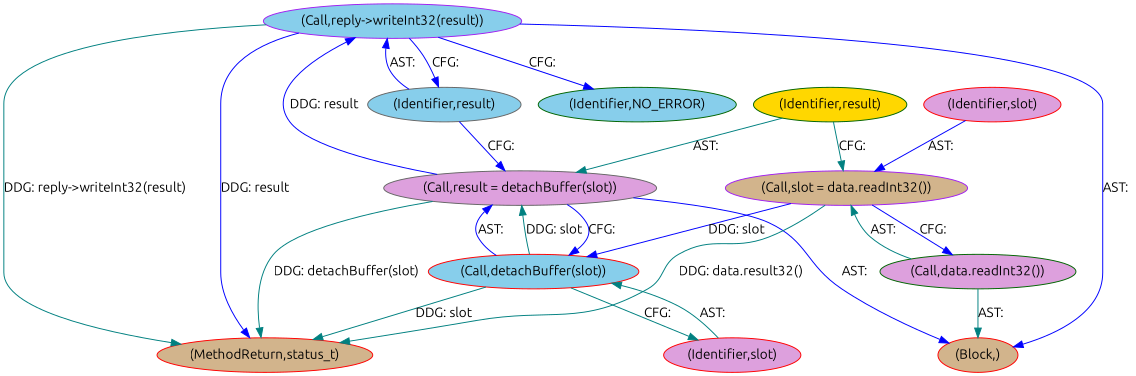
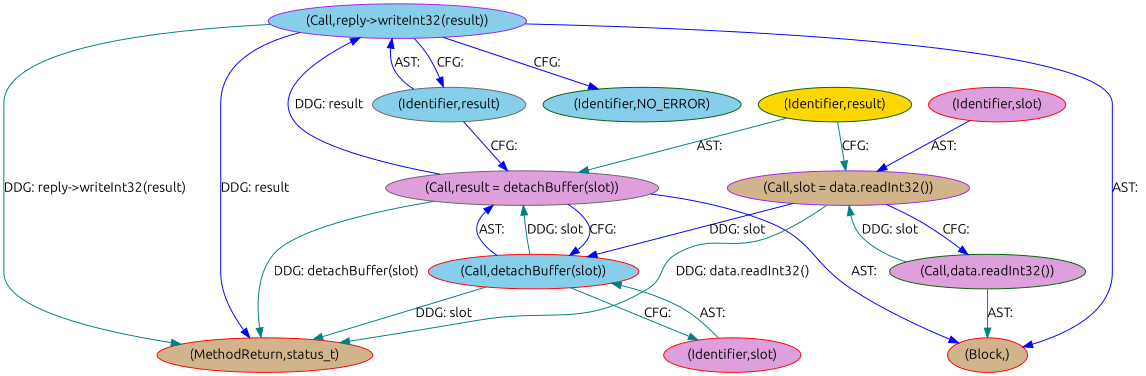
edge "(Call,data.readInt32())" -> "(Call,slot = data.readInt32())": label "AST: " -> "DDG: slot"
edge "(Call,slot = data.readInt32())" -> "(MethodReturn,status_t)": label "DDG: data.result32()" -> "DDG: data.readInt32()"
